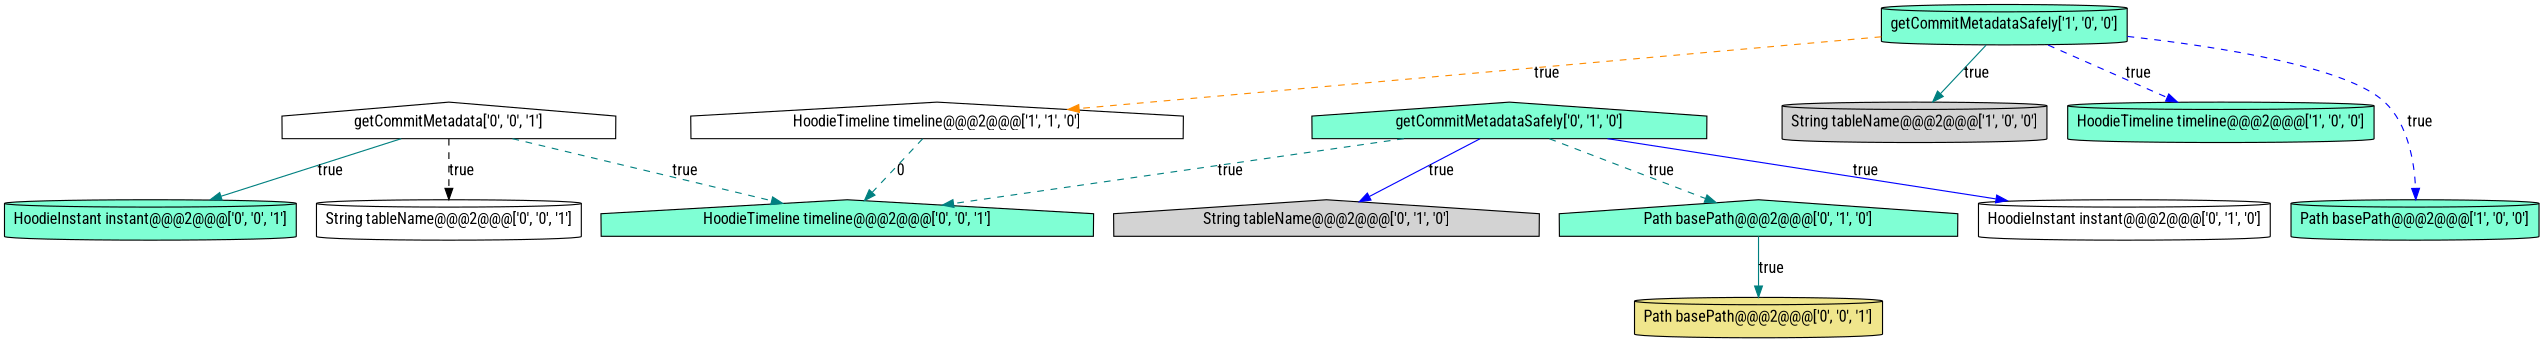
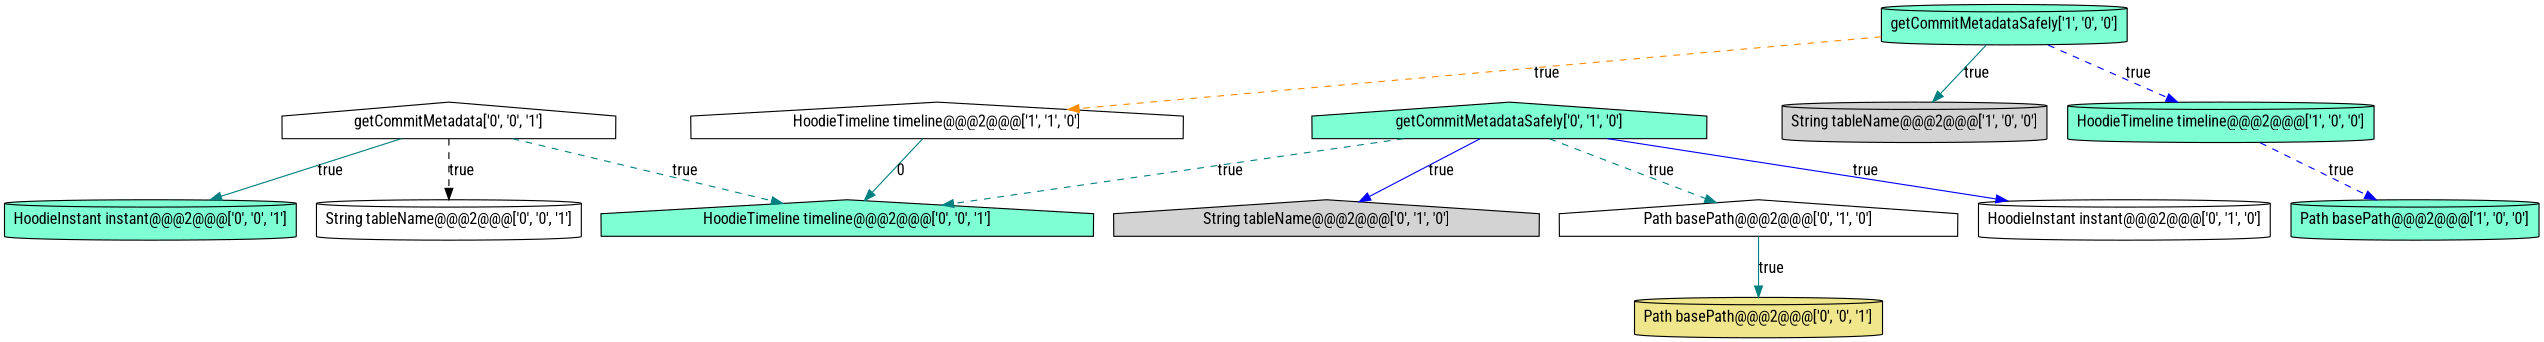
edge "getCommitMetadataSafely['1', '0', '0']" -> "Path basePath@@@2@@@['1', '0', '0']": now "HoodieTimeline timeline@@@2@@@['1', '0', '0']" -> "Path basePath@@@2@@@['1', '0', '0']"
edge "HoodieTimeline timeline@@@2@@@['1', '1', '0']" -> "HoodieTimeline timeline@@@2@@@['0', '0', '1']": style dashed -> solid
node "Path basePath@@@2@@@['0', '1', '0']": fillcolor aquamarine -> white
